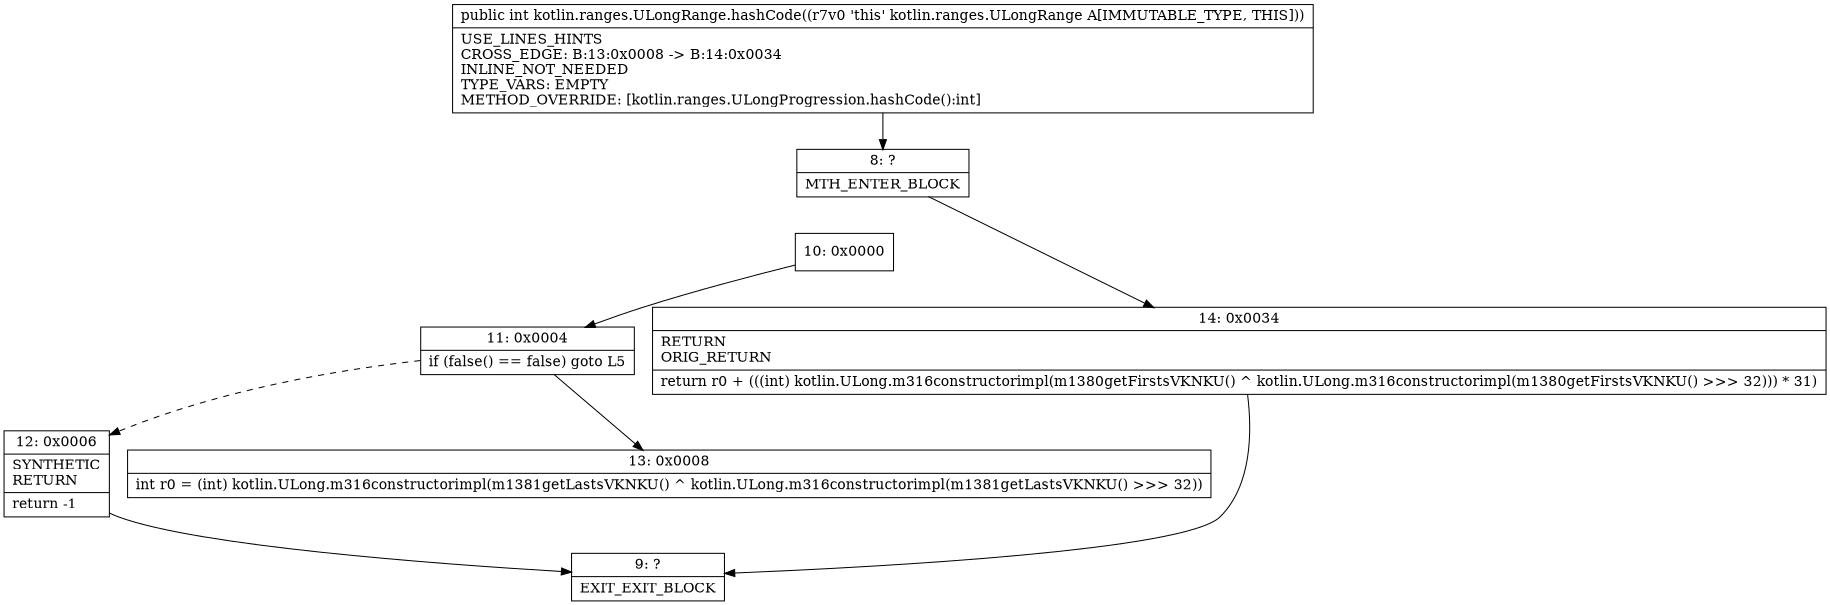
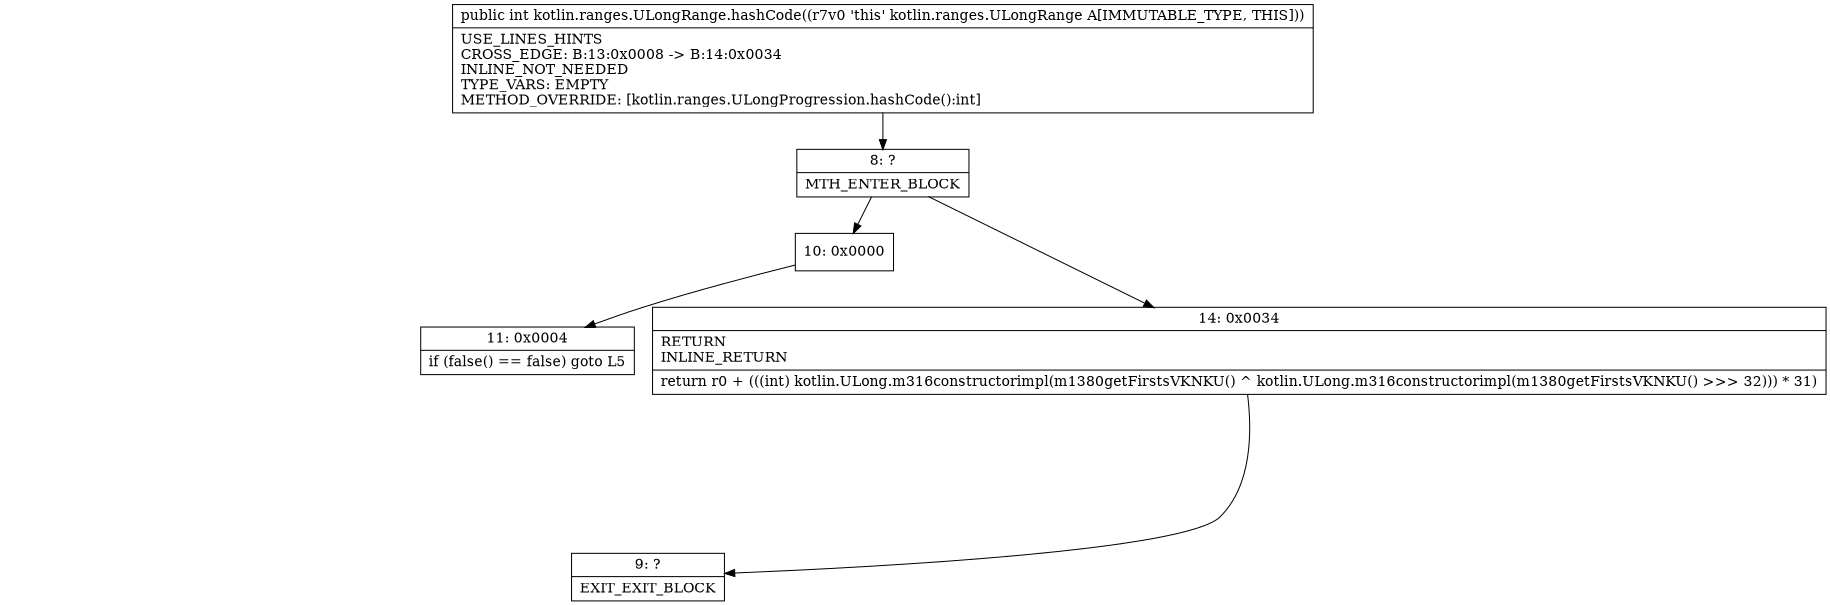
edge "8: ?" -> "10: 0x0000": added
node "14: 0x0034": text "ORIG_RETURN" -> "INLINE_RETURN"
node "12: 0x0006": removed
node "13: 0x0008": removed
